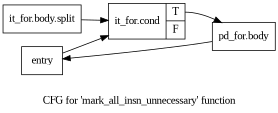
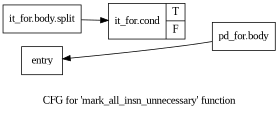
edge "it_for.cond" -> "pd_for.body": removed
edge "entry" -> "it_for.cond": removed
